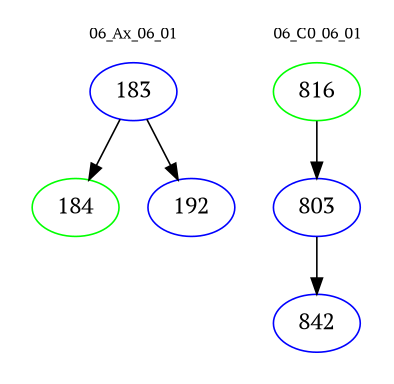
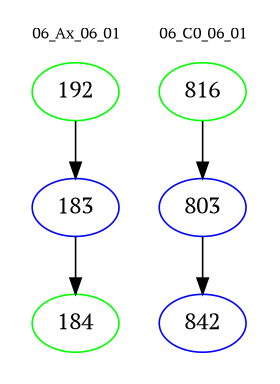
edge "183" -> "192": reversed
node "192": color blue -> green
